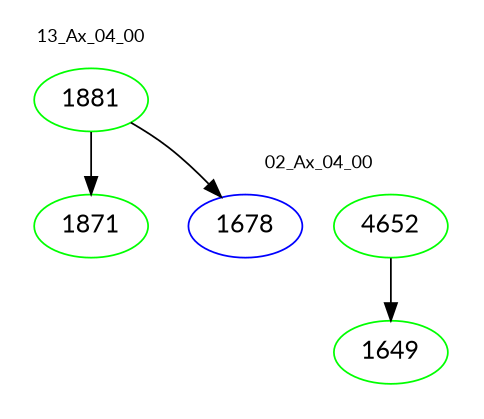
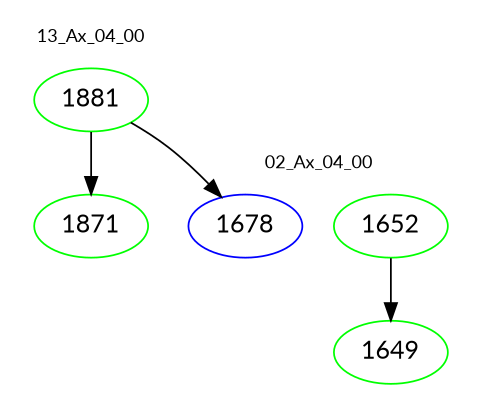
node "4652": label "4652" -> "1652"
